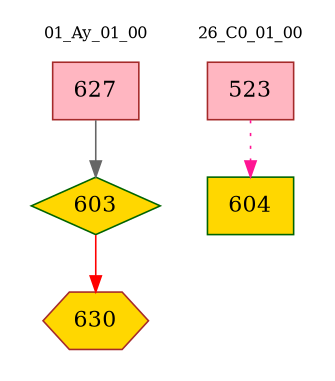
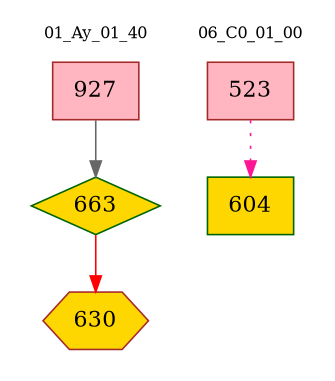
cluster "01_Ay_01_00": label "01_Ay_01_00" -> "01_Ay_01_40"
cluster "26_C0_01_00": label "26_C0_01_00" -> "06_C0_01_00"
node "627": label "627" -> "927"
node "603": label "603" -> "663"
